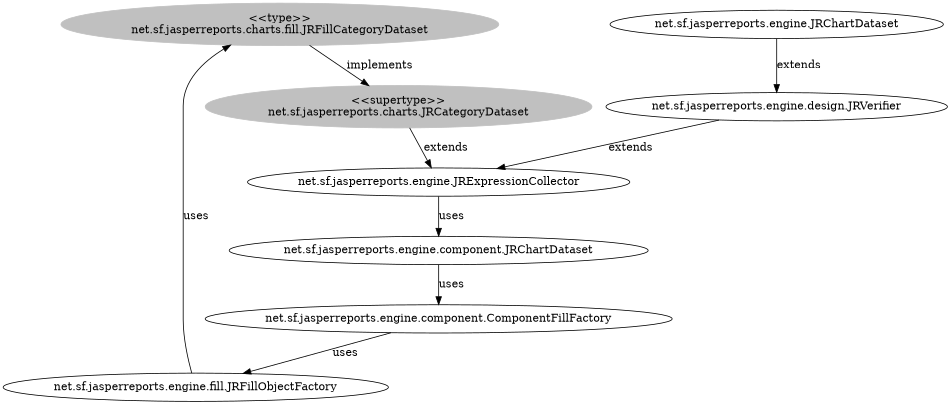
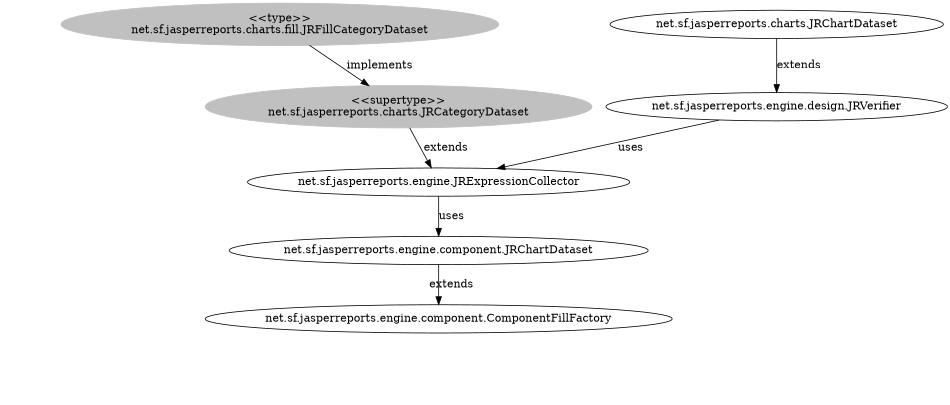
node "net.sf.jasperreports.engine.JRChartDataset": label "net.sf.jasperreports.engine.JRChartDataset" -> "net.sf.jasperreports.charts.JRChartDataset"
edge "net.sf.jasperreports.engine.design.JRVerifier" -> "net.sf.jasperreports.engine.JRExpressionCollector": label "extends" -> "uses"
edge "net.sf.jasperreports.engine.component.JRChartDataset" -> "net.sf.jasperreports.engine.component.ComponentFillFactory": label "uses" -> "extends"
node "net.sf.jasperreports.engine.fill.JRFillObjectFactory": removed
